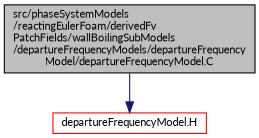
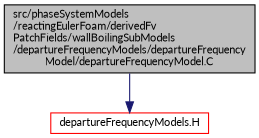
node "departureFrequencyModel.H": label "departureFrequencyModel.H" -> "departureFrequencyModels.H"
